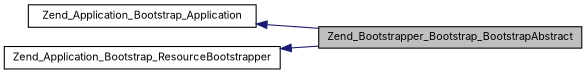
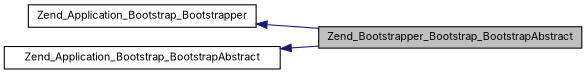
node "Zend_Application_Bootstrap_Application": label "Zend_Application_Bootstrap_Application" -> "Zend_Application_Bootstrap_Bootstrapper"
node "Zend_Application_Bootstrap_ResourceBootstrapper": label "Zend_Application_Bootstrap_ResourceBootstrapper" -> "Zend_Application_Bootstrap_BootstrapAbstract"
